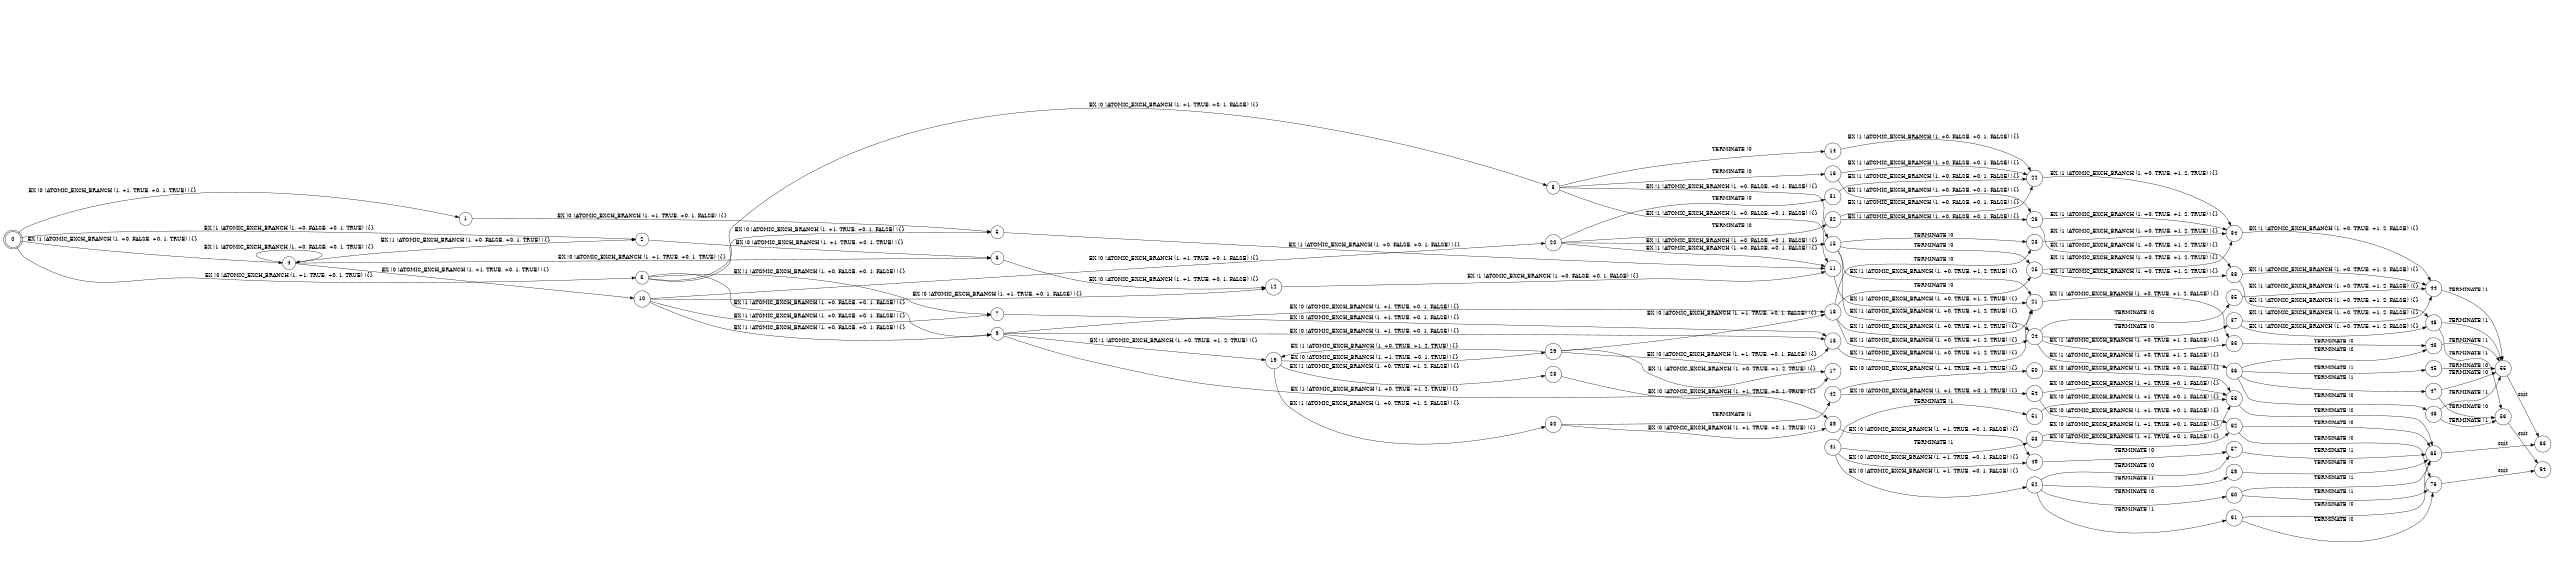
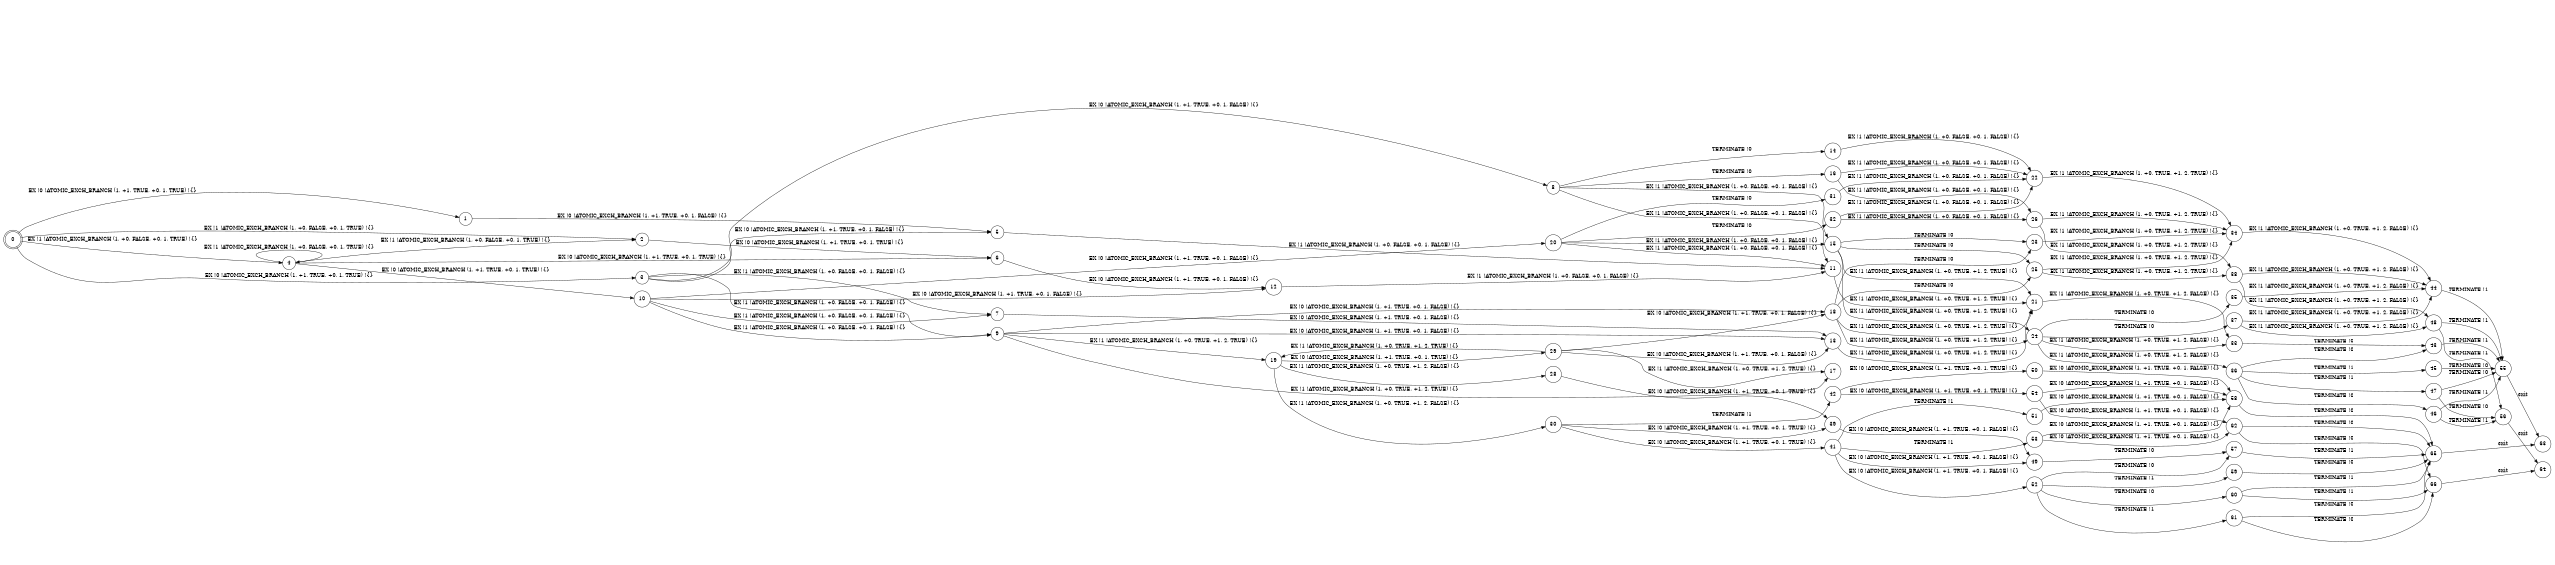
edge "30" -> "41": added, label "EX !0 !ATOMIC_EXCH_BRANCH (1, +1, TRUE, +0, 1, TRUE) !{}"
node "76": label "76" -> "66"
